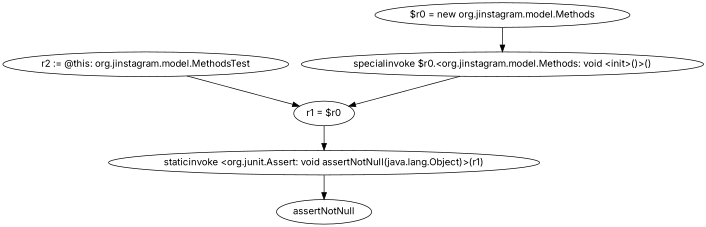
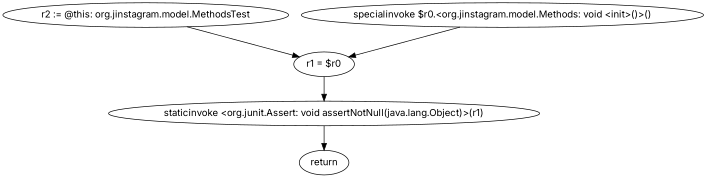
node "$r0 = new org.jinstagram.model.Methods": removed
node "assertNotNull": label "assertNotNull" -> "return"
